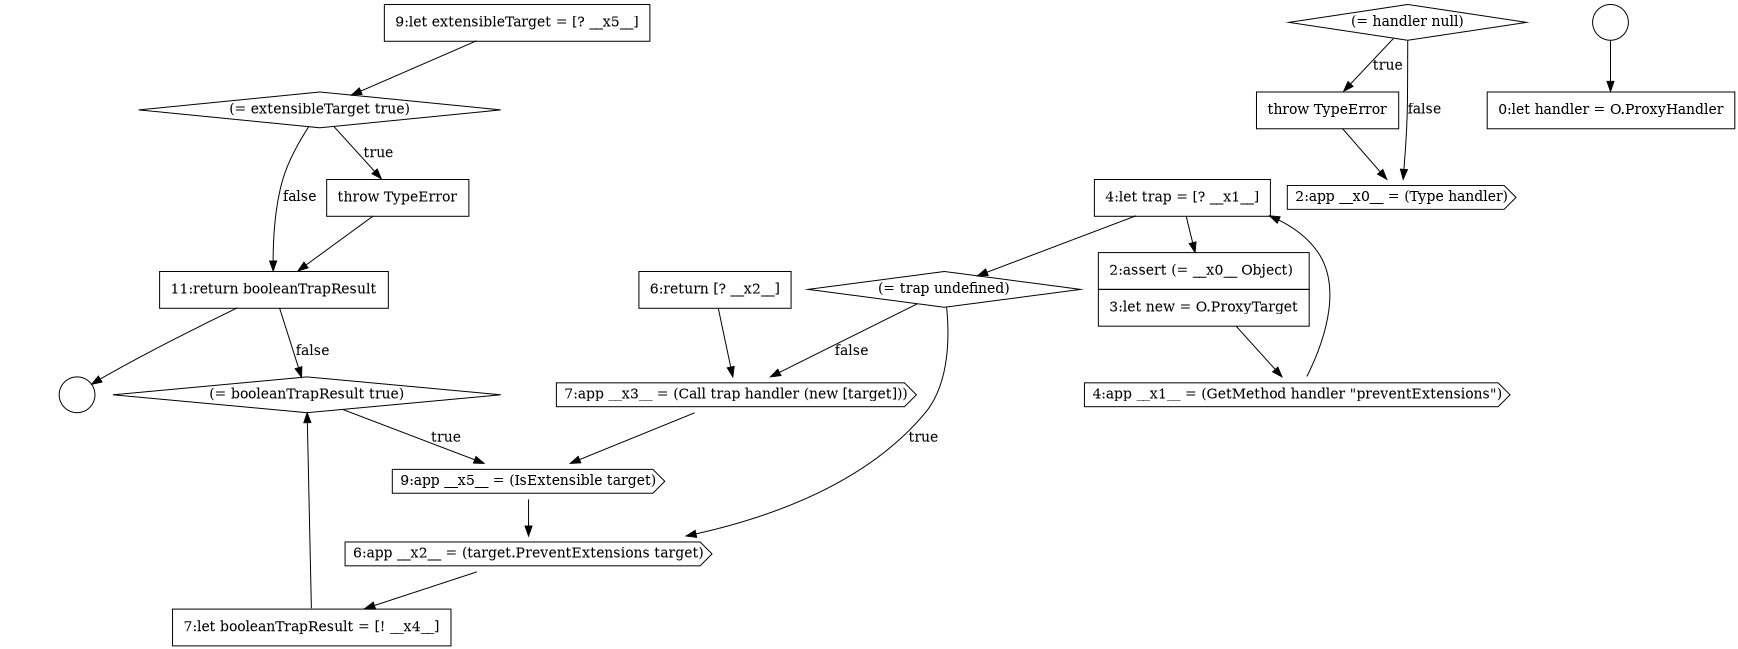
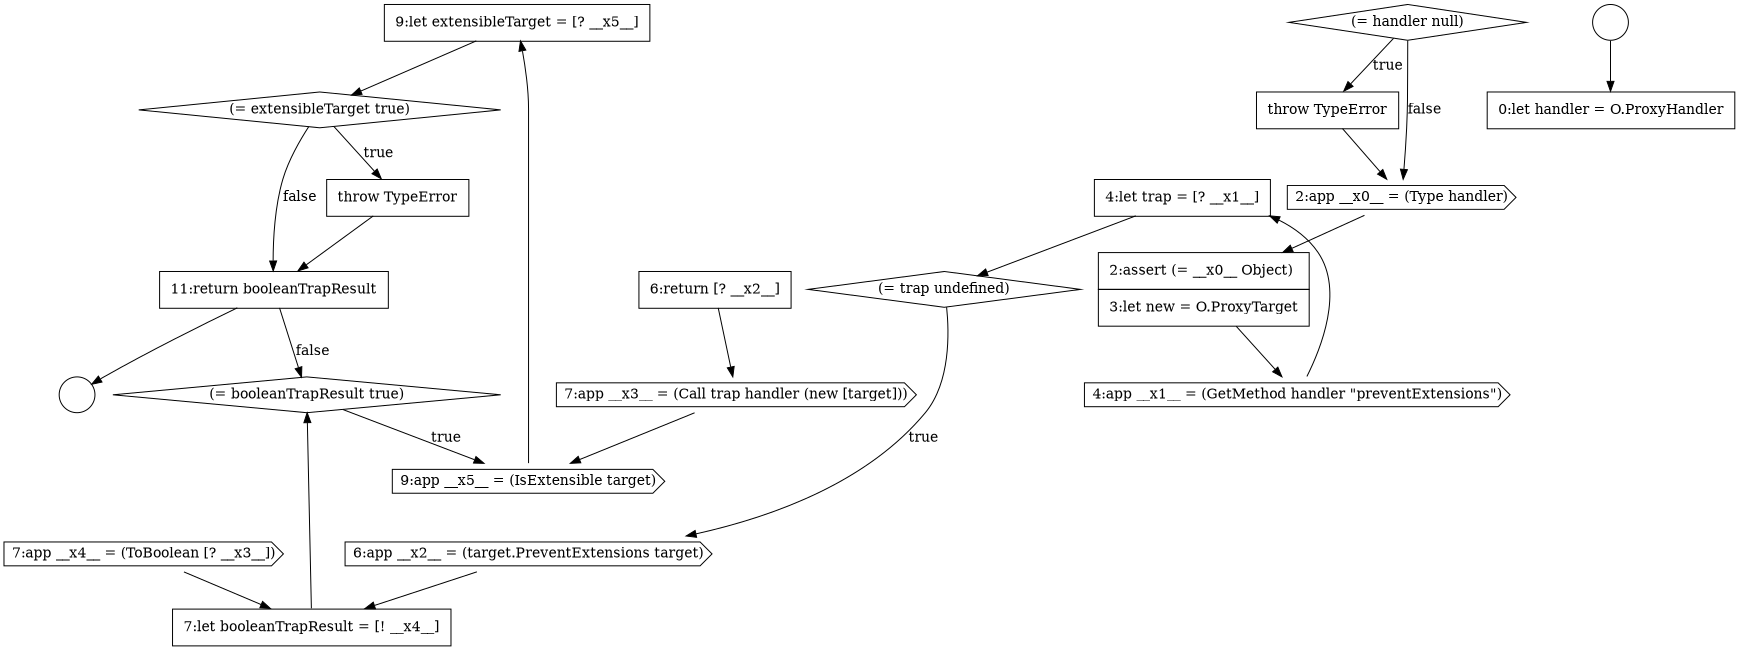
edge "4:let trap = [? __x1__]" -> "2:assert (= __x0__ Object)": now "2:app __x0__ = (Type handler)" -> "2:assert (= __x0__ Object)"
edge "(= trap undefined)" -> "7:app __x3__ = (Call trap handler (new [target]))": removed, label "false"
edge "9:app __x5__ = (IsExtensible target)" -> "6:app __x2__ = (target.PreventExtensions target)": now "9:app __x5__ = (IsExtensible target)" -> "9:let extensibleTarget = [? __x5__]"
node "7:app __x4__ = (ToBoolean [? __x3__])": added
